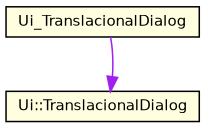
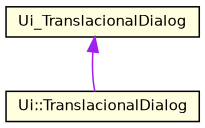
edge "Ui_TranslacionalDialog" -> "Ui::TranslacionalDialog": reversed
